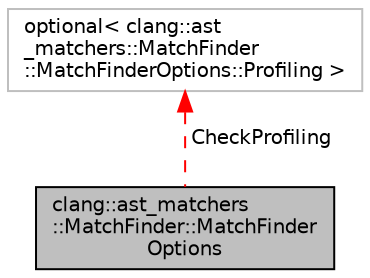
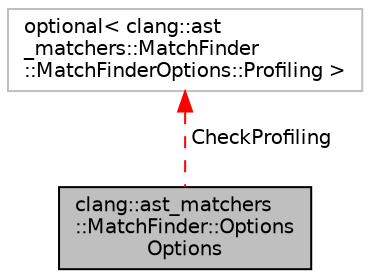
node "clang::ast_matchers ::MatchFinder::MatchFinder Options": label "clang::ast_matchers ::MatchFinder::MatchFinder Options" -> "clang::ast_matchers ::MatchFinder::Options Options"
